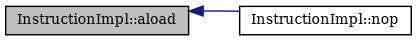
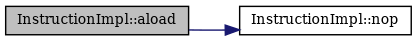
edge "InstructionImpl::nop" -> "InstructionImpl::aload": reversed
